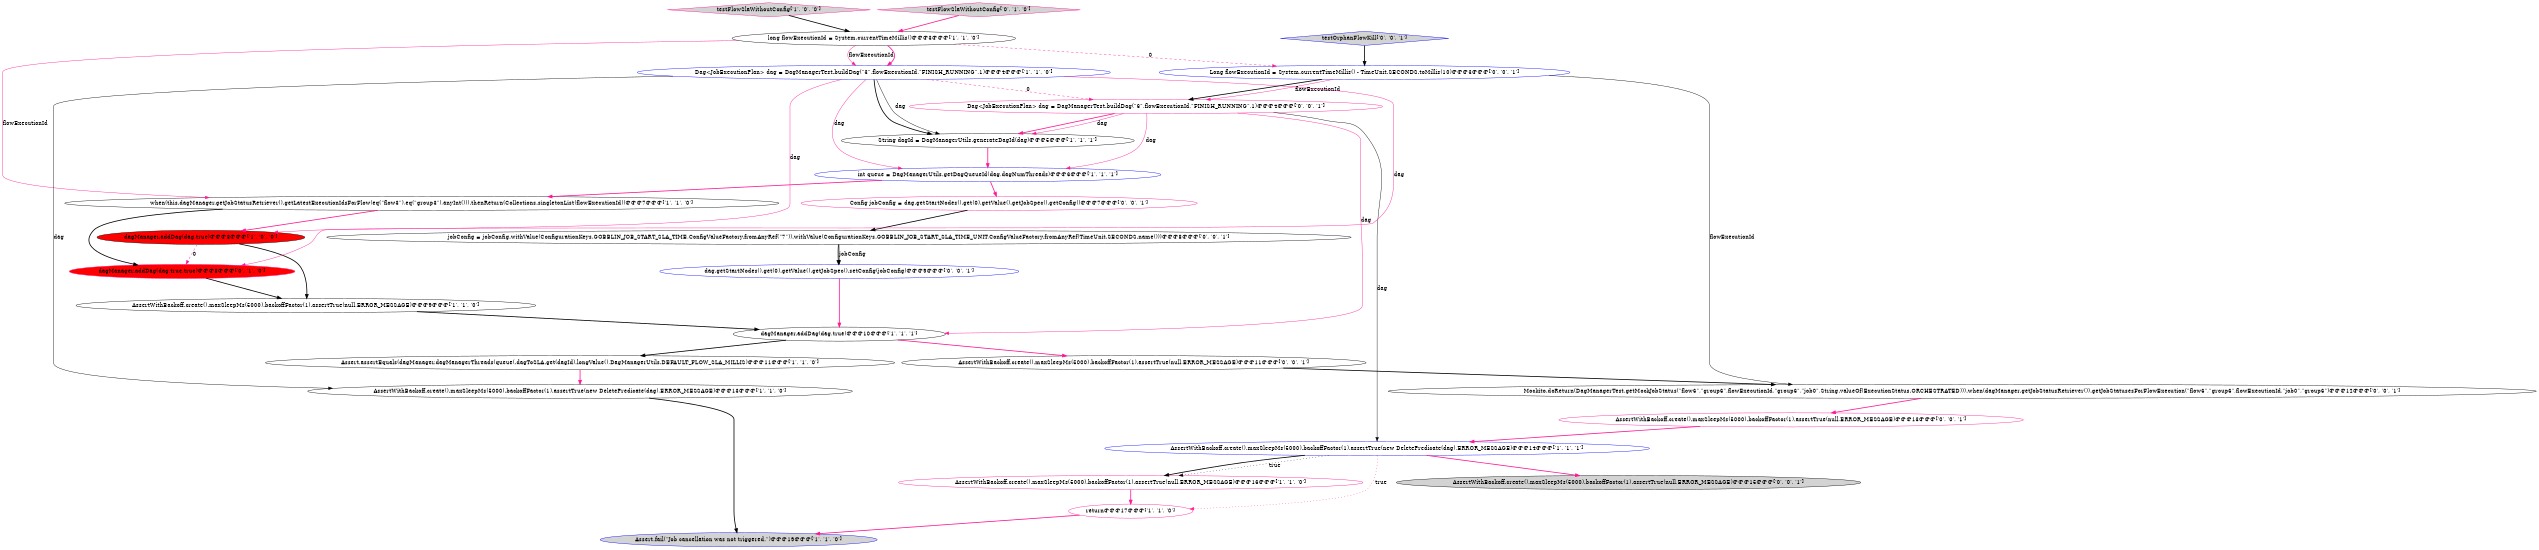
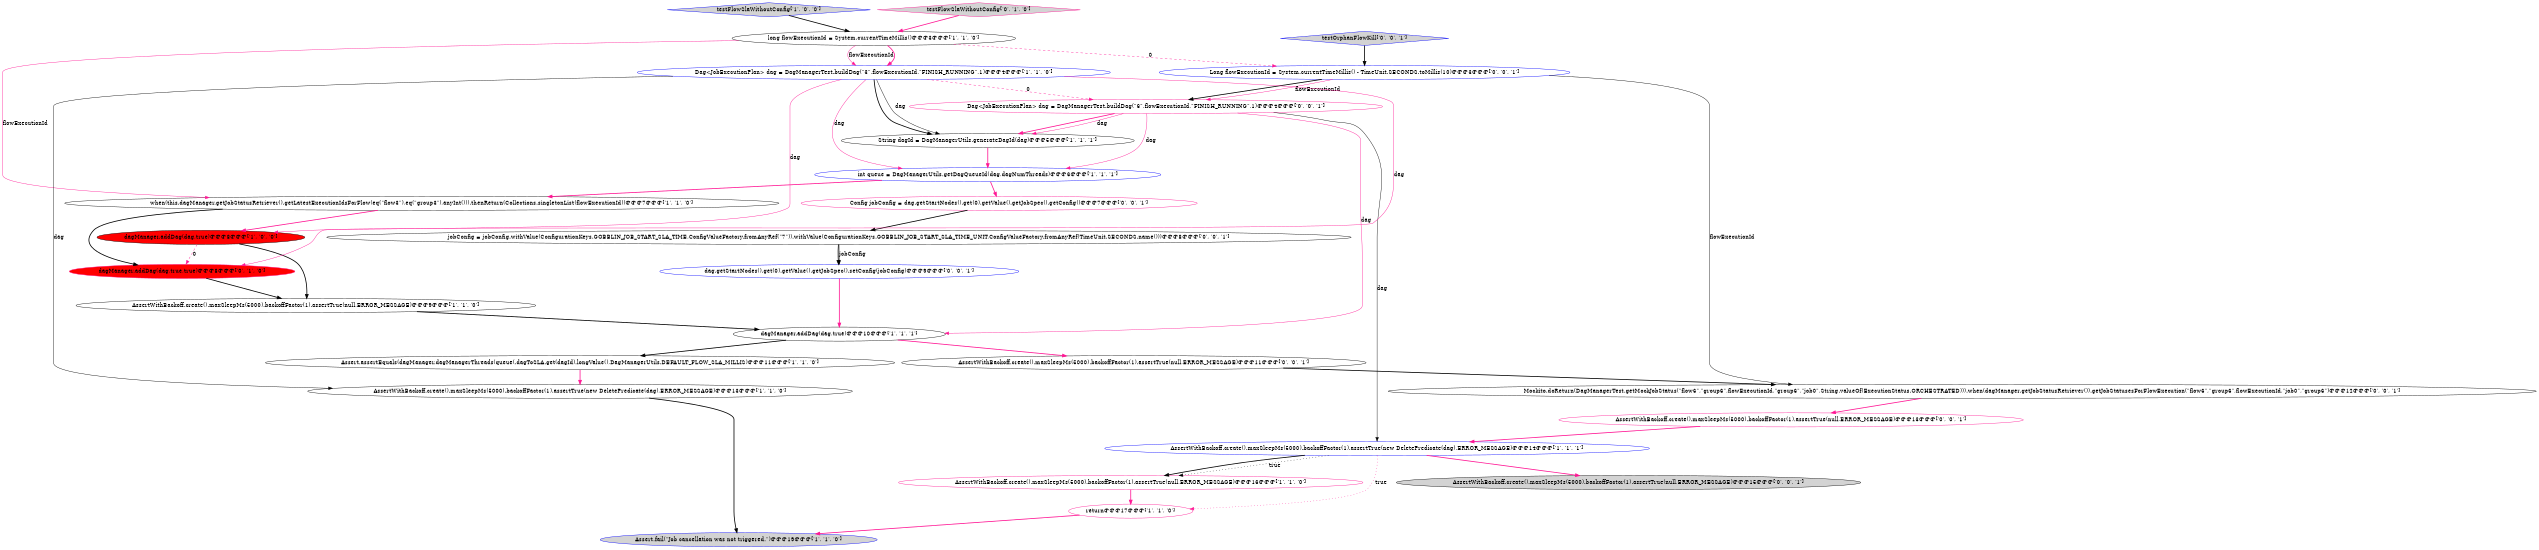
node "testFlowSlaWithoutConfig['1', '0', '0']": color deeppink -> blue
